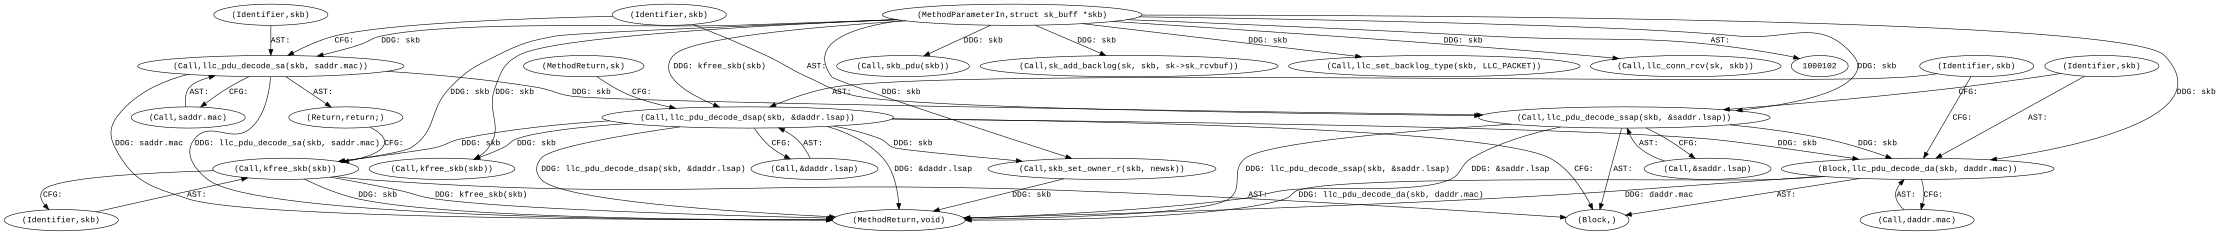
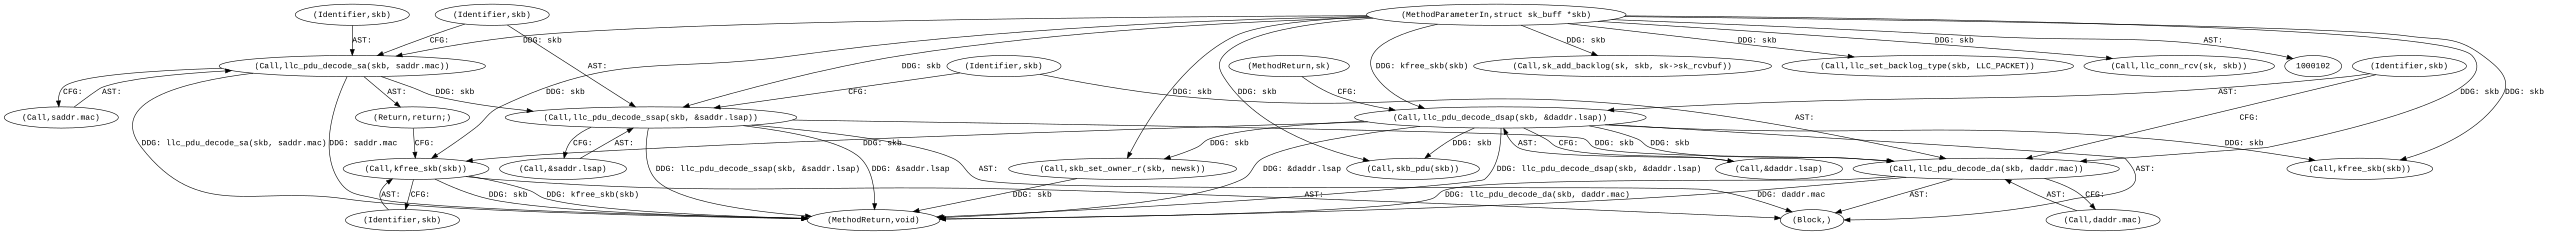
edge "(Call,llc_pdu_decode_dsap(skb, &daddr.lsap))" -> "(Call,skb_pdu(skb))": added, label "DDG: skb"
edge "(Call,llc_pdu_decode_dsap(skb, &daddr.lsap))" -> "(Block,)": label "CFG: " -> "AST: "
node "(Block,llc_pdu_decode_da(skb, daddr.mac))": label "(Block,llc_pdu_decode_da(skb, daddr.mac))" -> "(Call,llc_pdu_decode_da(skb, daddr.mac))"
